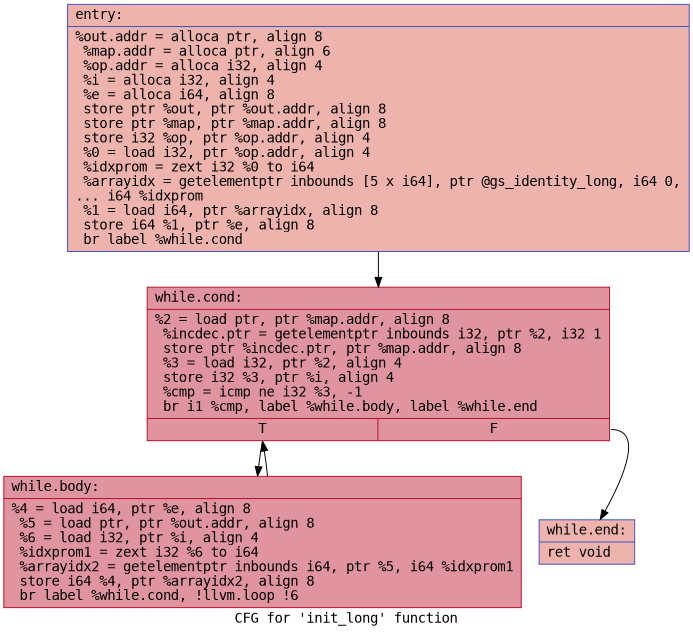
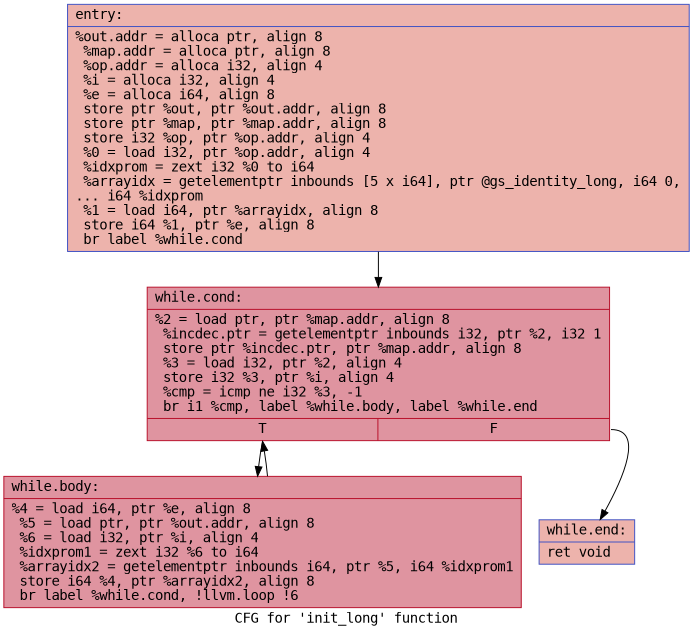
node "entry:": text "%map.addr = alloca ptr, align 6" -> "%map.addr = alloca ptr, align 8"
